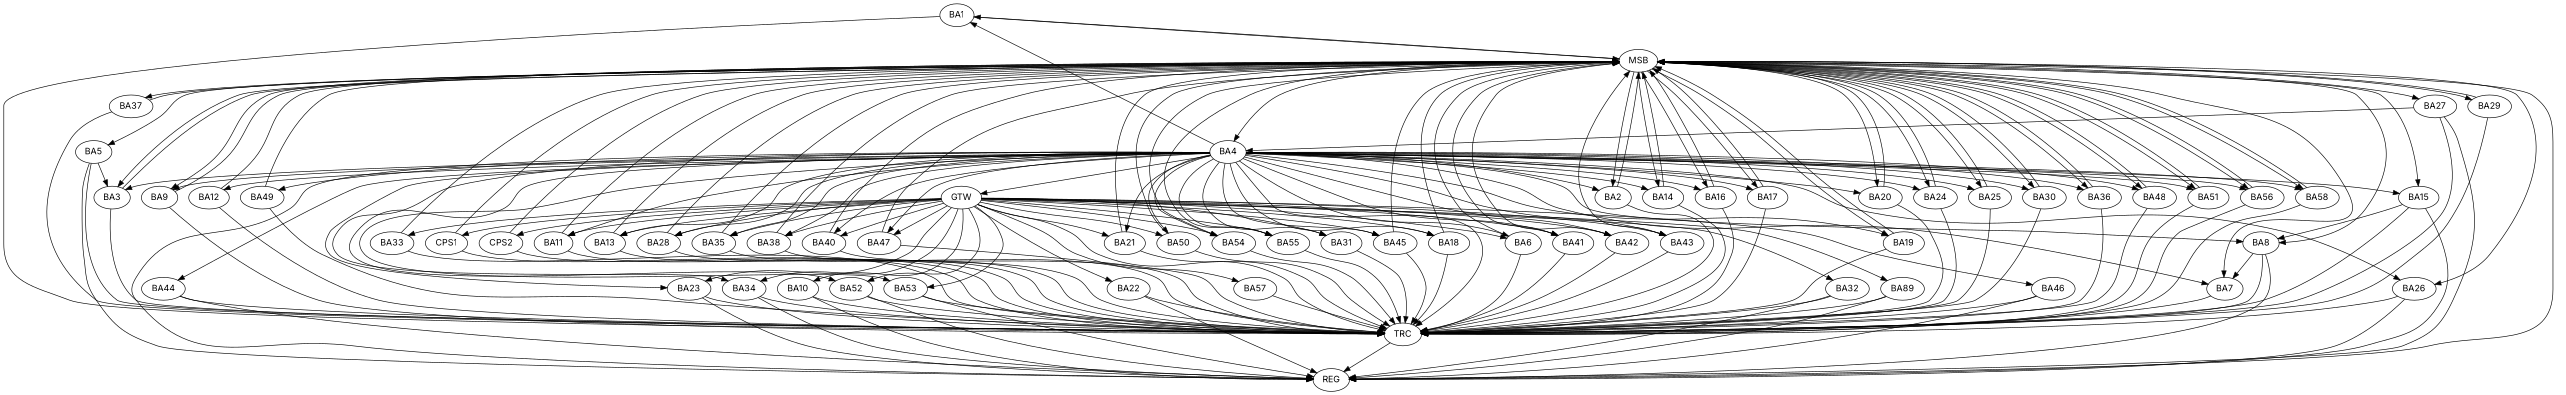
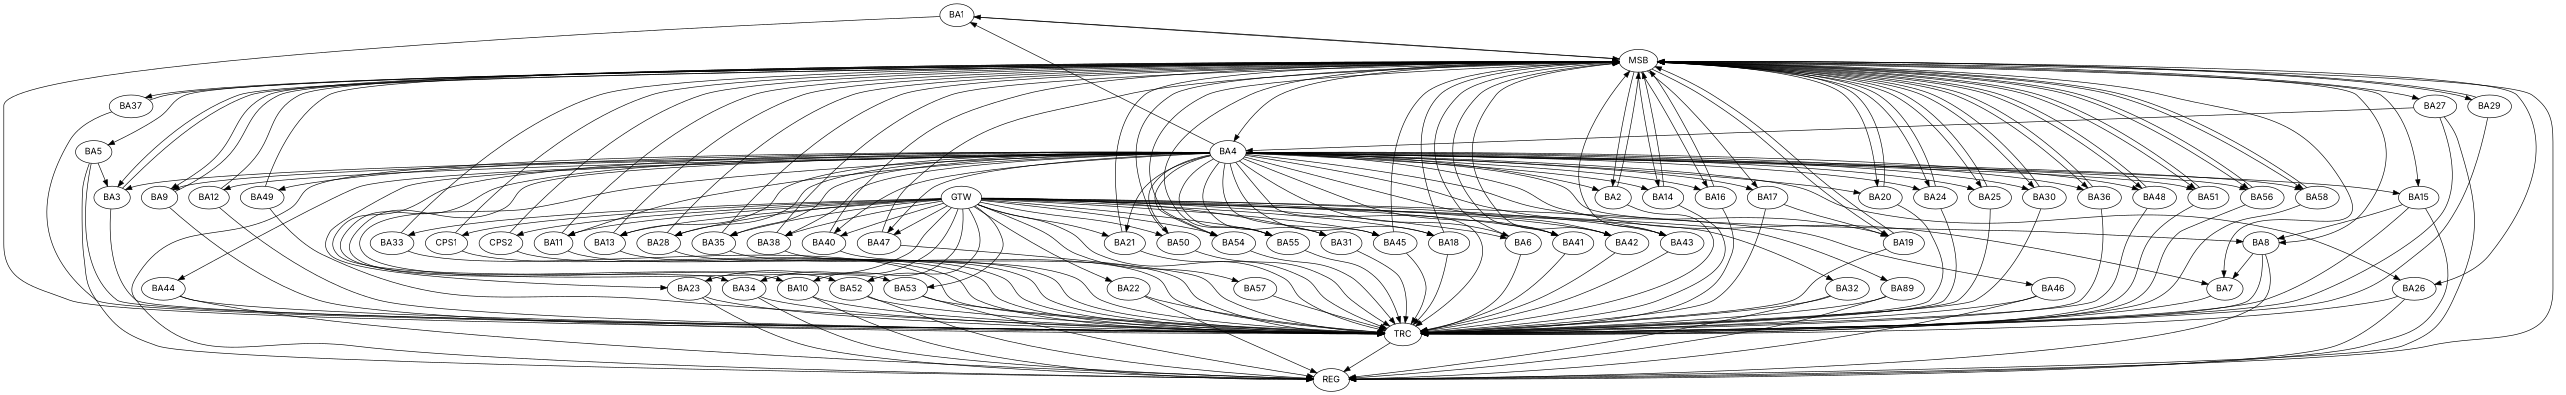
edge "BA17" -> "MSB": now "BA17" -> "BA19"
edge "BA4" -> "GTW": now "BA4" -> "BA10"
